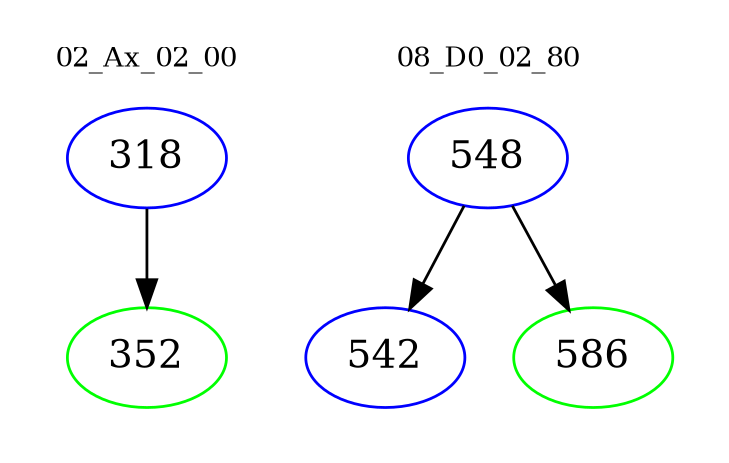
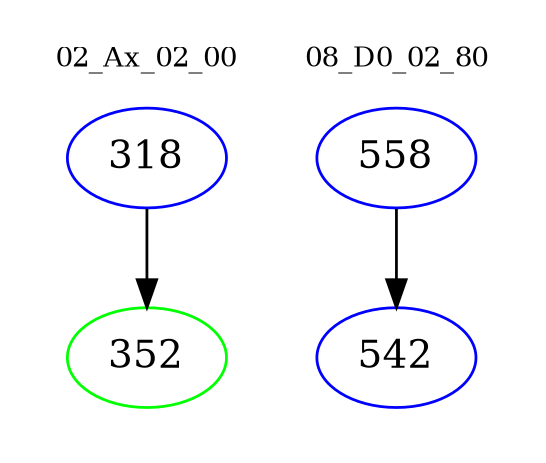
node "548": label "548" -> "558"
node "586": removed
